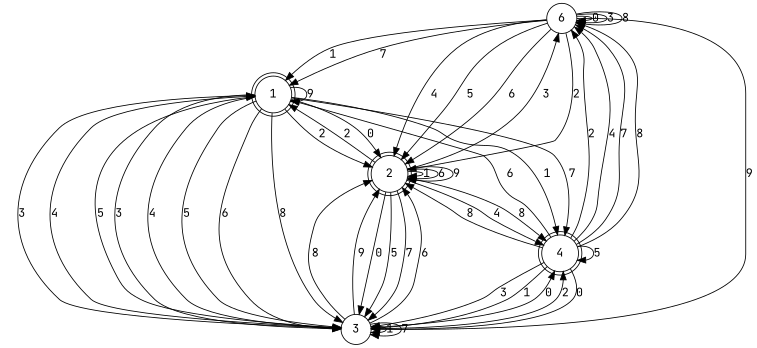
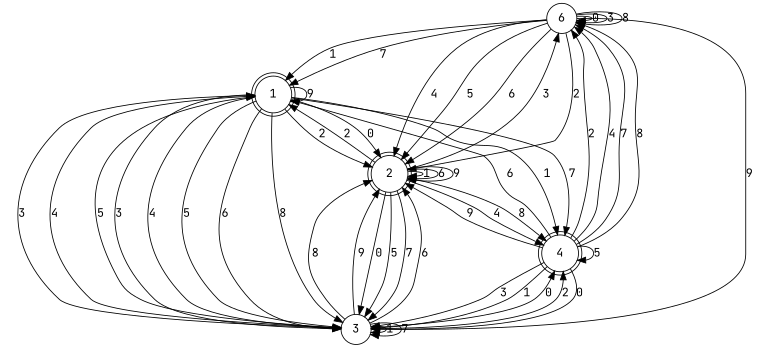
edge "4" -> "2": label "8" -> "9"
